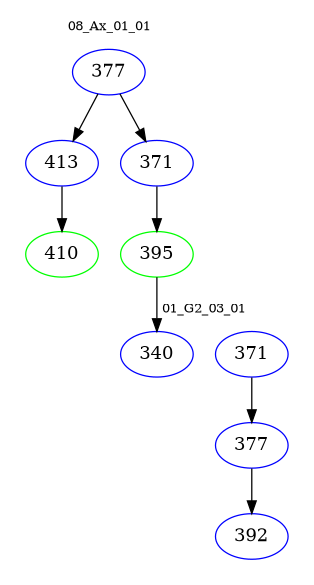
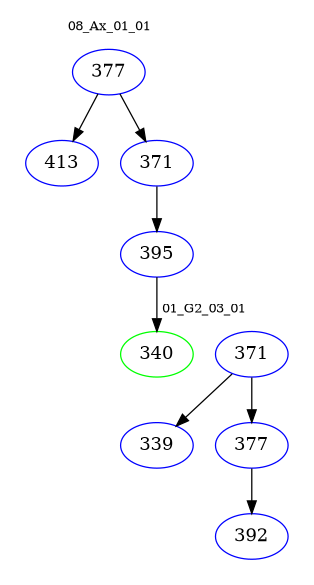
node "410": removed
node "395": color green -> blue
node "340": color blue -> green
node "339": added
